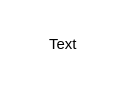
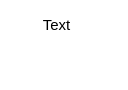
node "Text": moved (63, 44) -> (57, 26)
